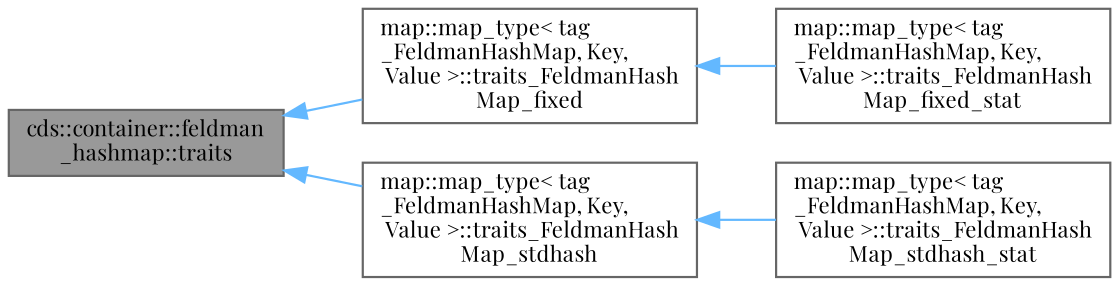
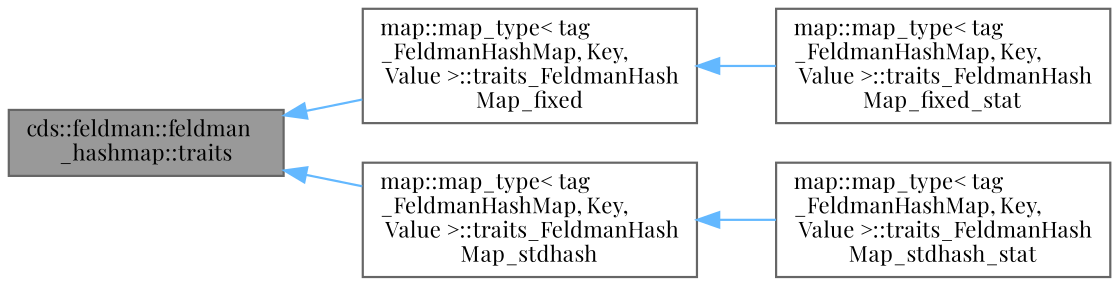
node "cds::container::feldman _hashmap::traits": label "cds::container::feldman _hashmap::traits" -> "cds::feldman::feldman _hashmap::traits"
